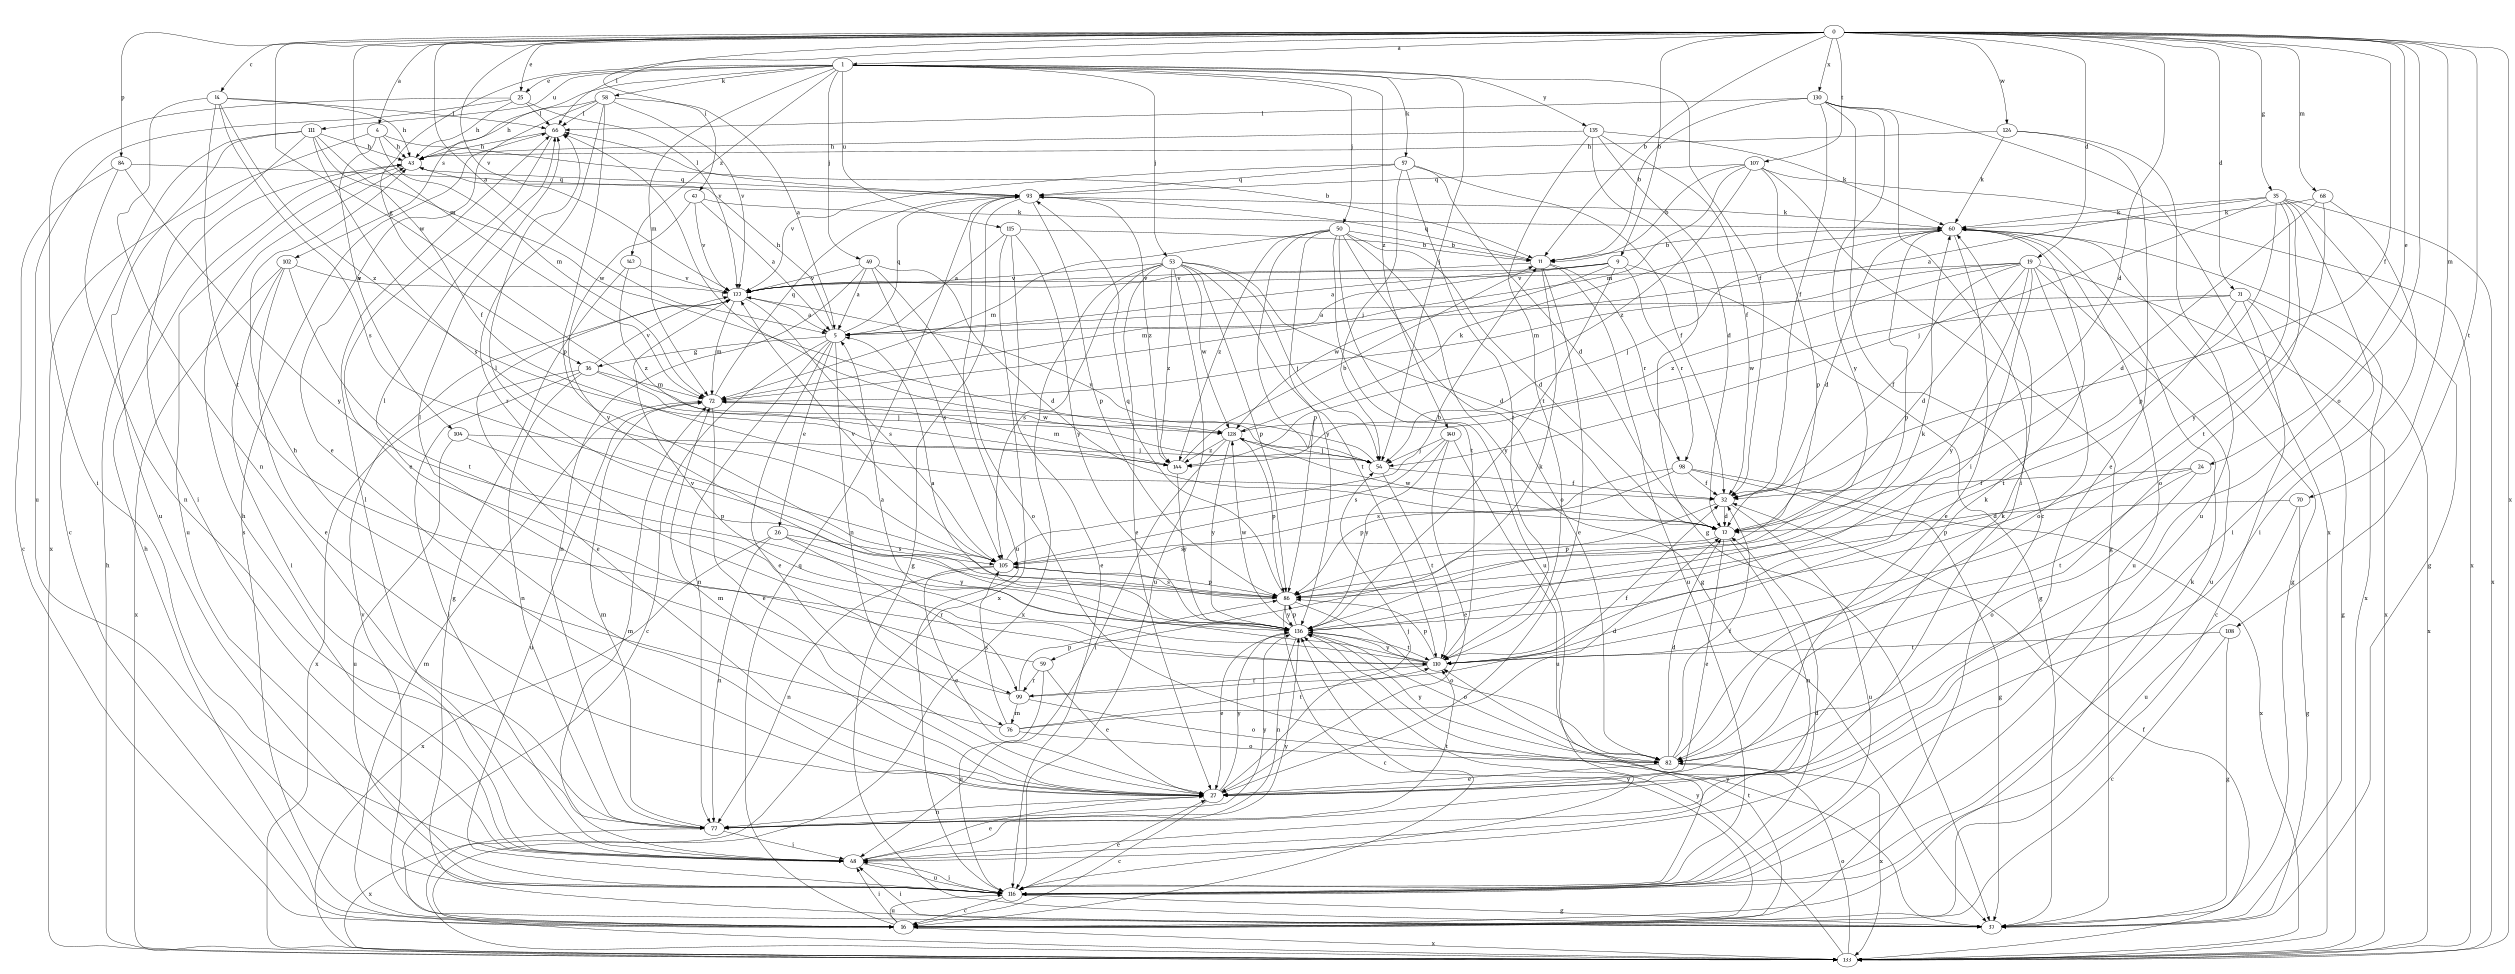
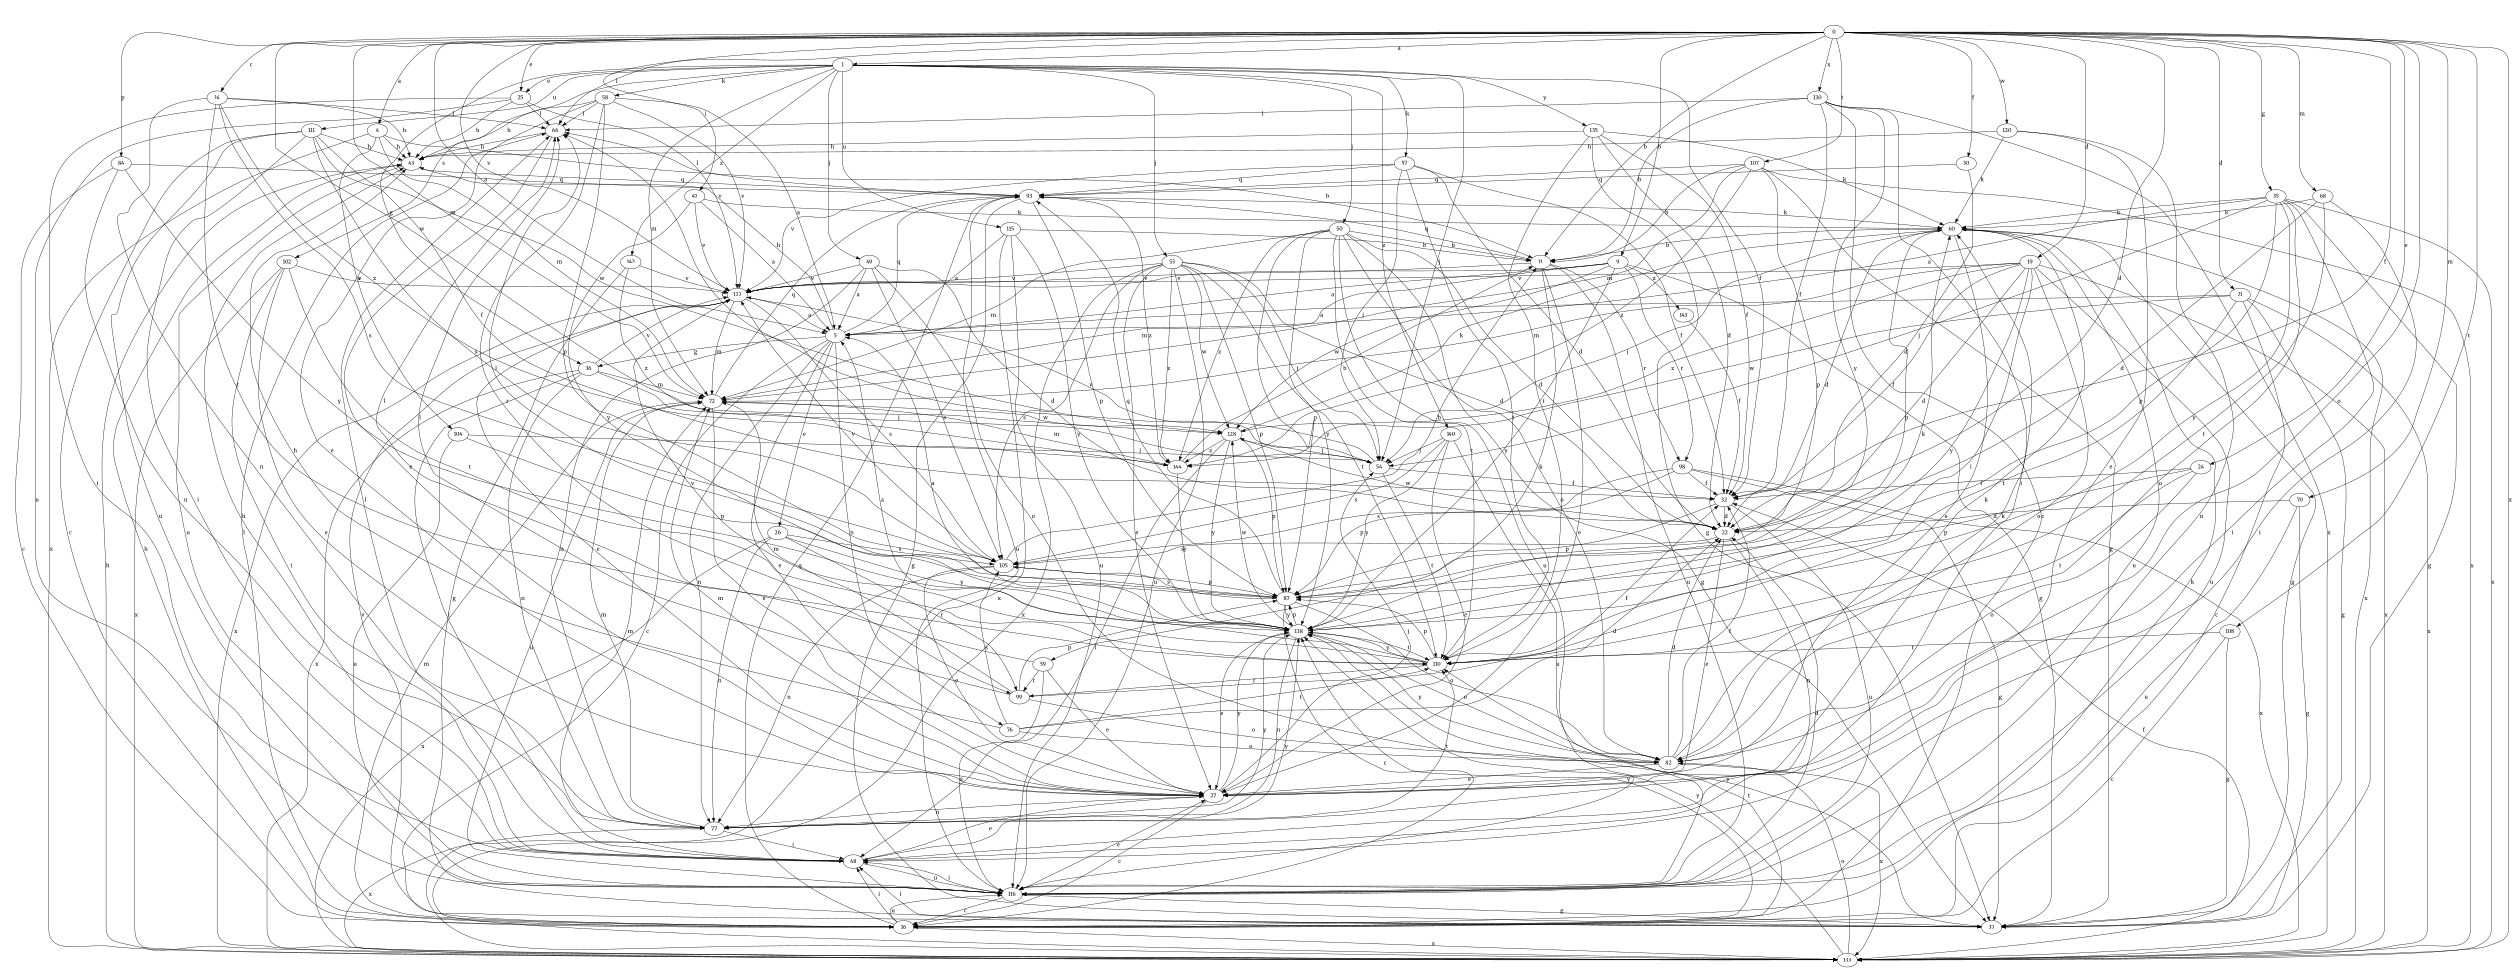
node "124": label "124" -> "120"
node "30": added
node "143": added
edge "16" -> "66": label "s" -> "l"
node "12": label "12" -> "22"
edge "115" -> "116": label "e" -> "u"
node "86": label "86" -> "87"
node "136": label "136" -> "138"
edge "99" -> "76": now "99" -> "72"
edge "122" -> "133": added, label "x"
